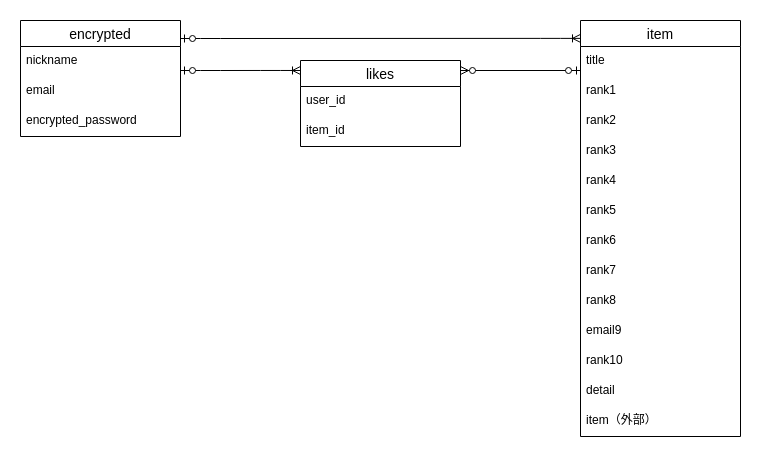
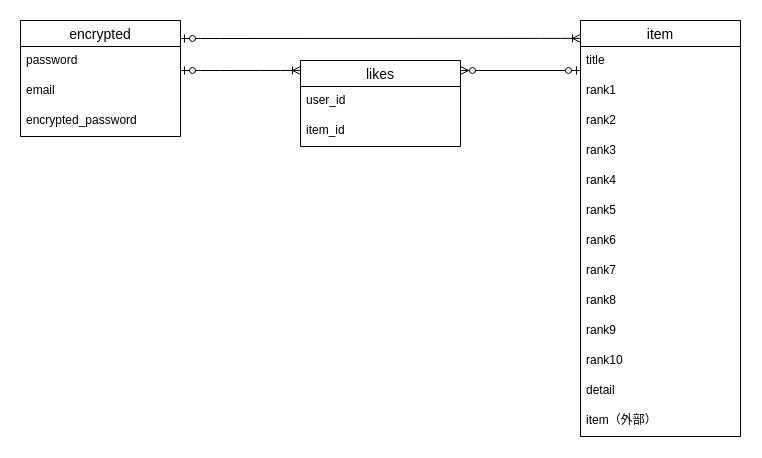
node "nickname": label "nickname" -> "password"
node "email9": label "email9" -> "rank9"
